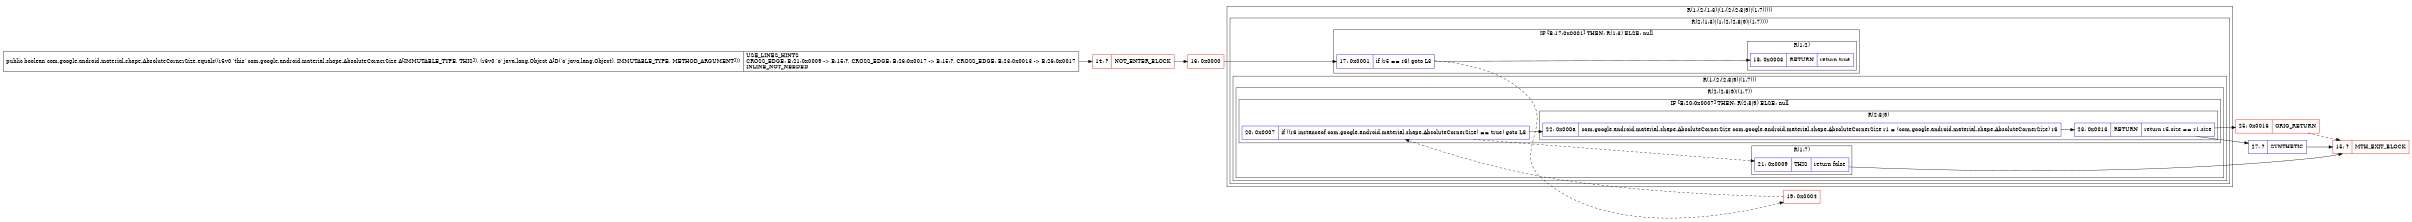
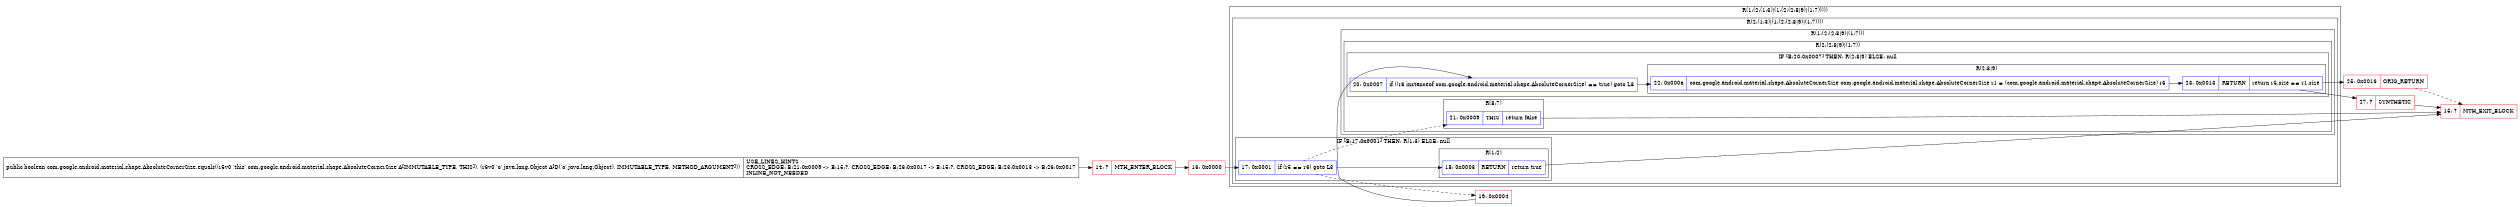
node "14: ?": text "NOT_ENTER_BLOCK" -> "MTH_ENTER_BLOCK"
edge "18: 0x0003" -> "15: ?": added
node "27: ?": color blue -> red
edge "20: 0x0007" -> "21: 0x0009": now "17: 0x0001" -> "21: 0x0009"
cluster "R(1:7)": label "R(1:7)" -> "R(8:7)"
edge "19: 0x0004" -> "20: 0x0007": style dashed -> solid
